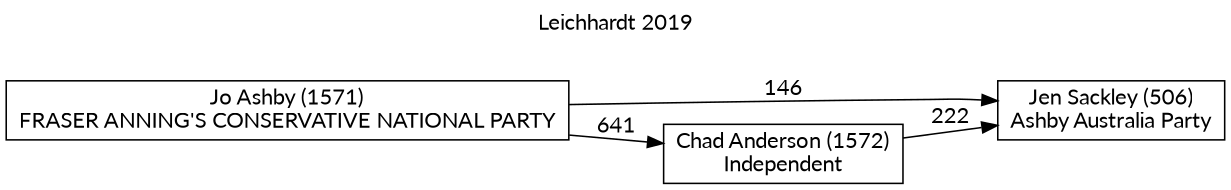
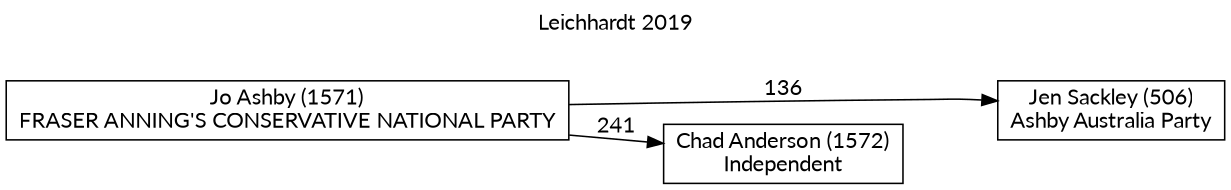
edge "Jo Ashby (1571) FRASER ANNING'S CONSERVATIVE NATIONAL PARTY" -> "Jen Sackley (506) Ashby Australia Party": label "146" -> "136"
edge "Jo Ashby (1571) FRASER ANNING'S CONSERVATIVE NATIONAL PARTY" -> "Chad Anderson (1572) Independent": label "641" -> "241"
edge "Chad Anderson (1572) Independent" -> "Jen Sackley (506) Ashby Australia Party": removed, label "222"
